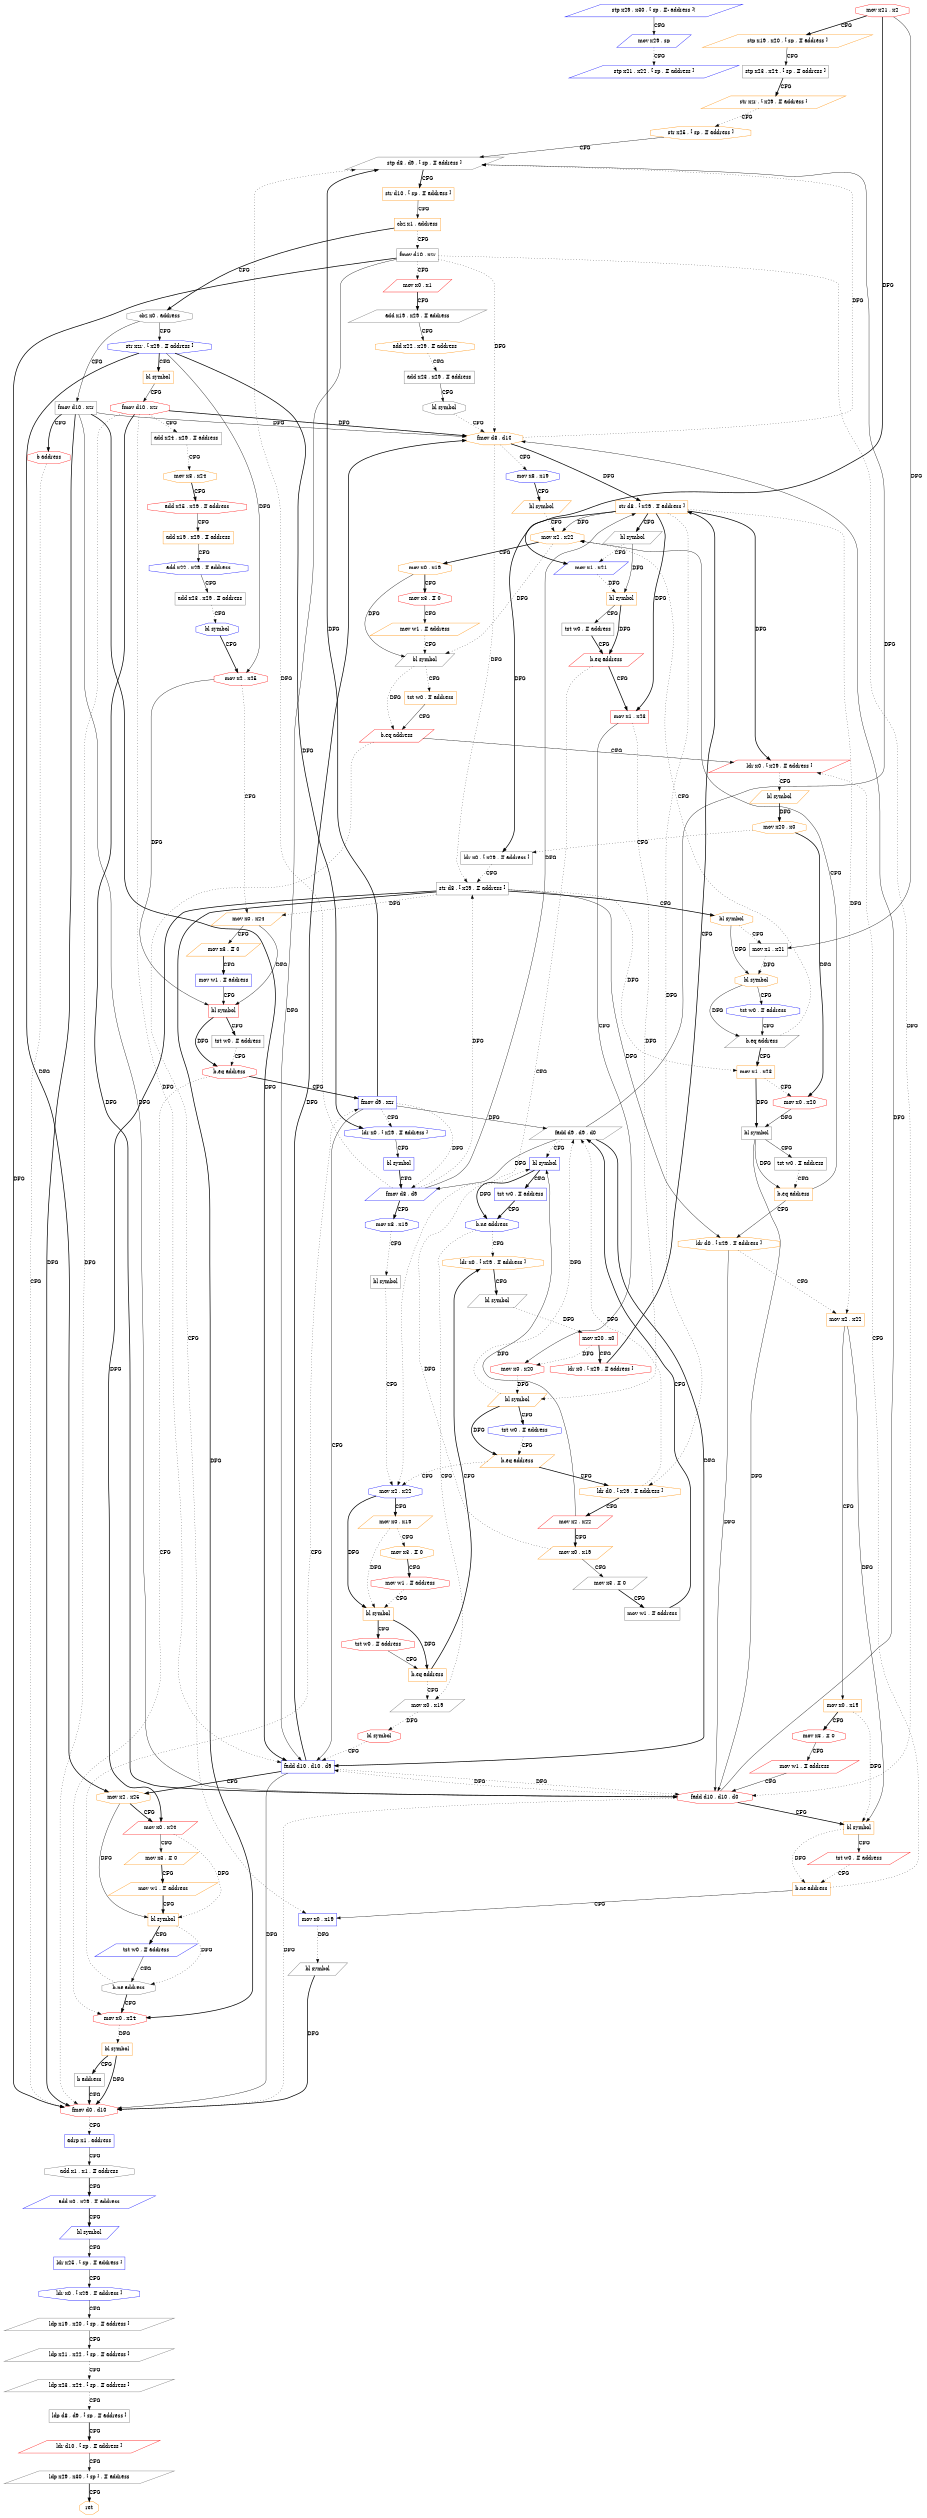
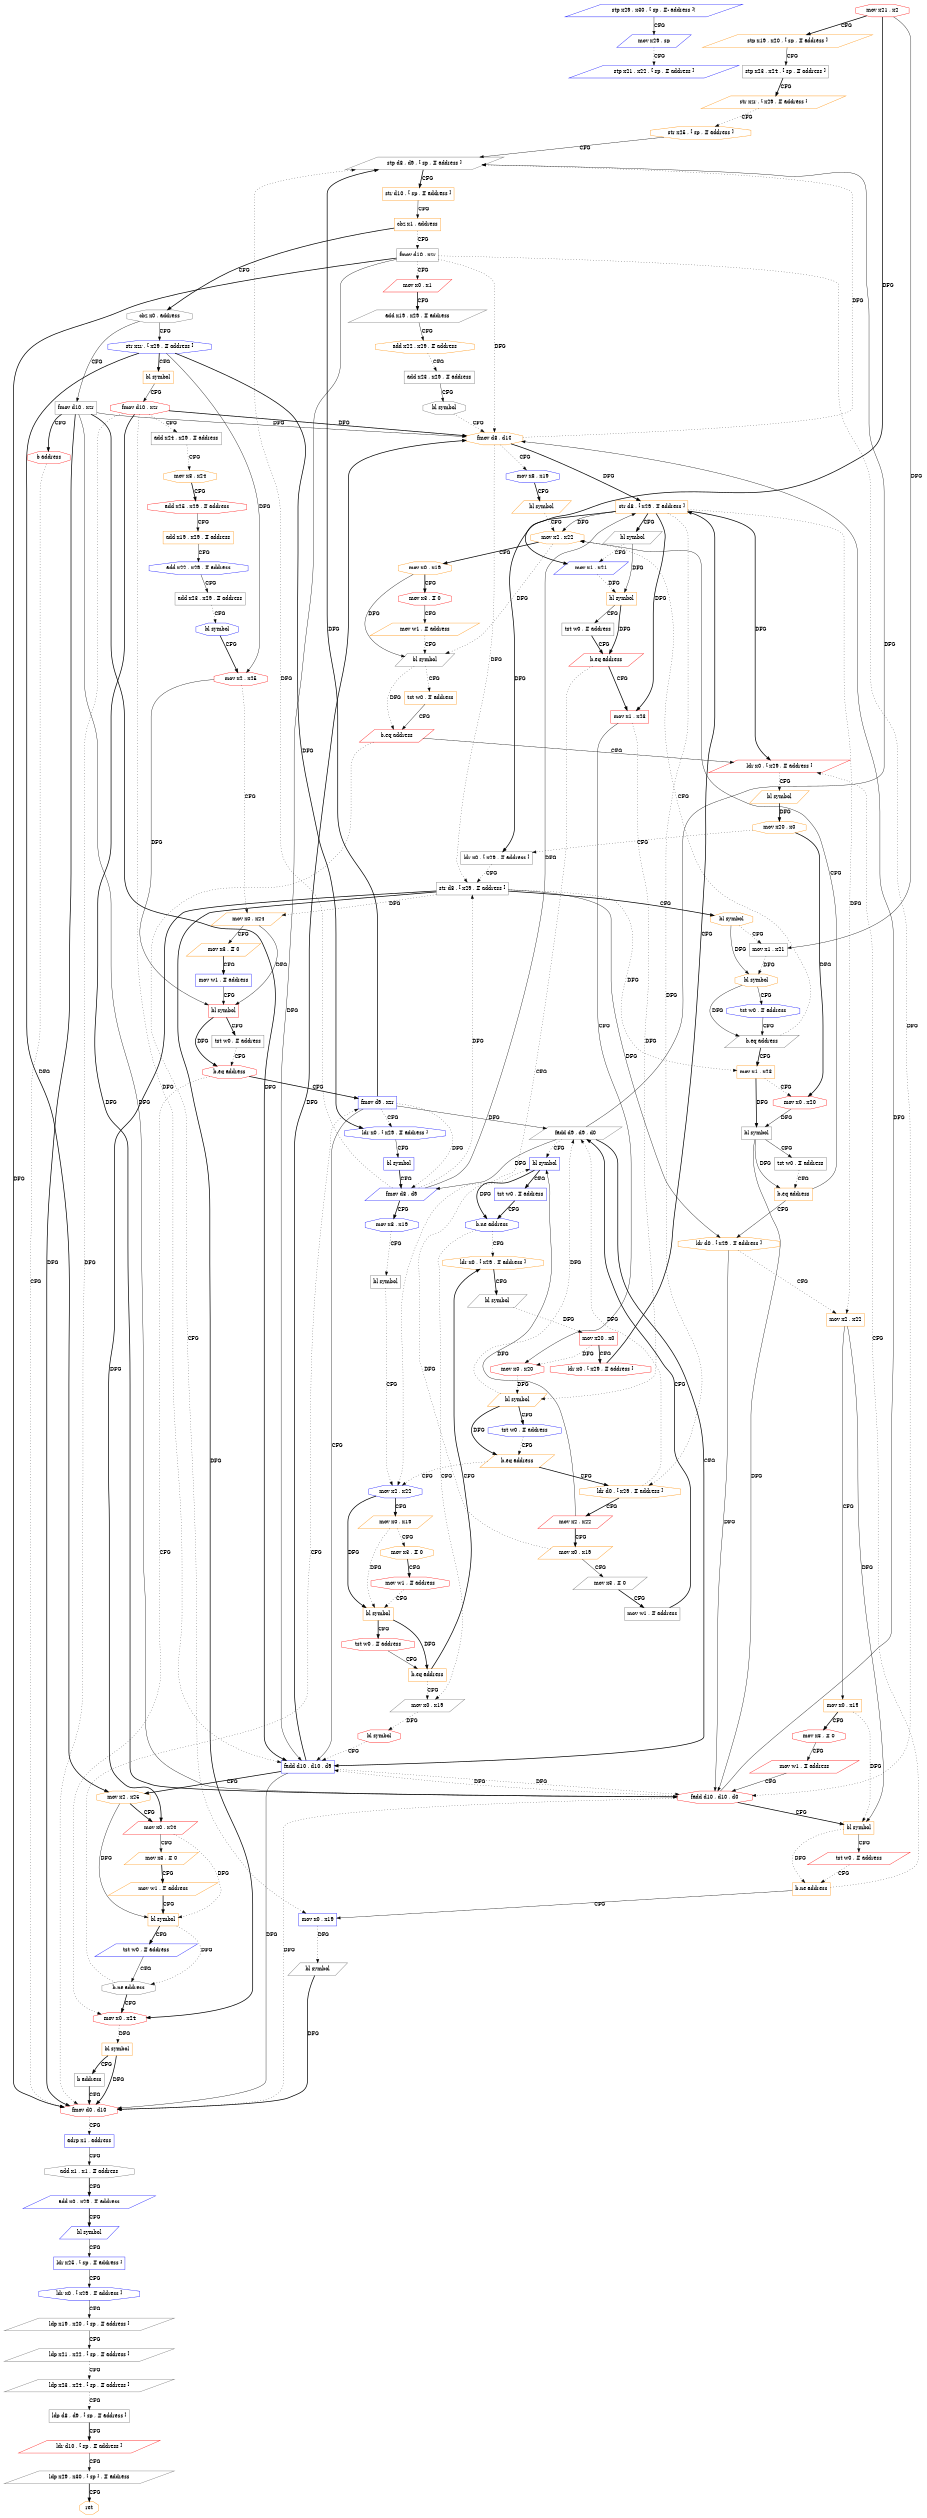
edge "fadd d9 , d9 , d0" -> "fadd d10 , d10 , d9": label "DFG" -> "CFG"
